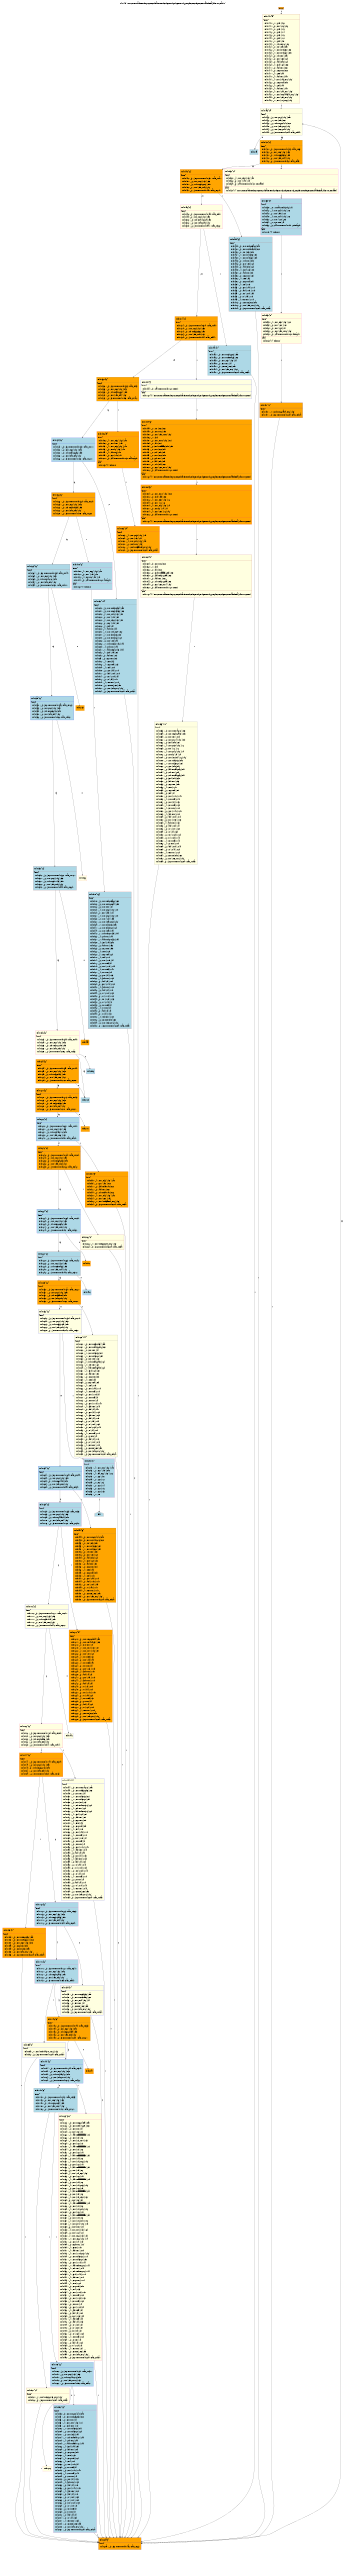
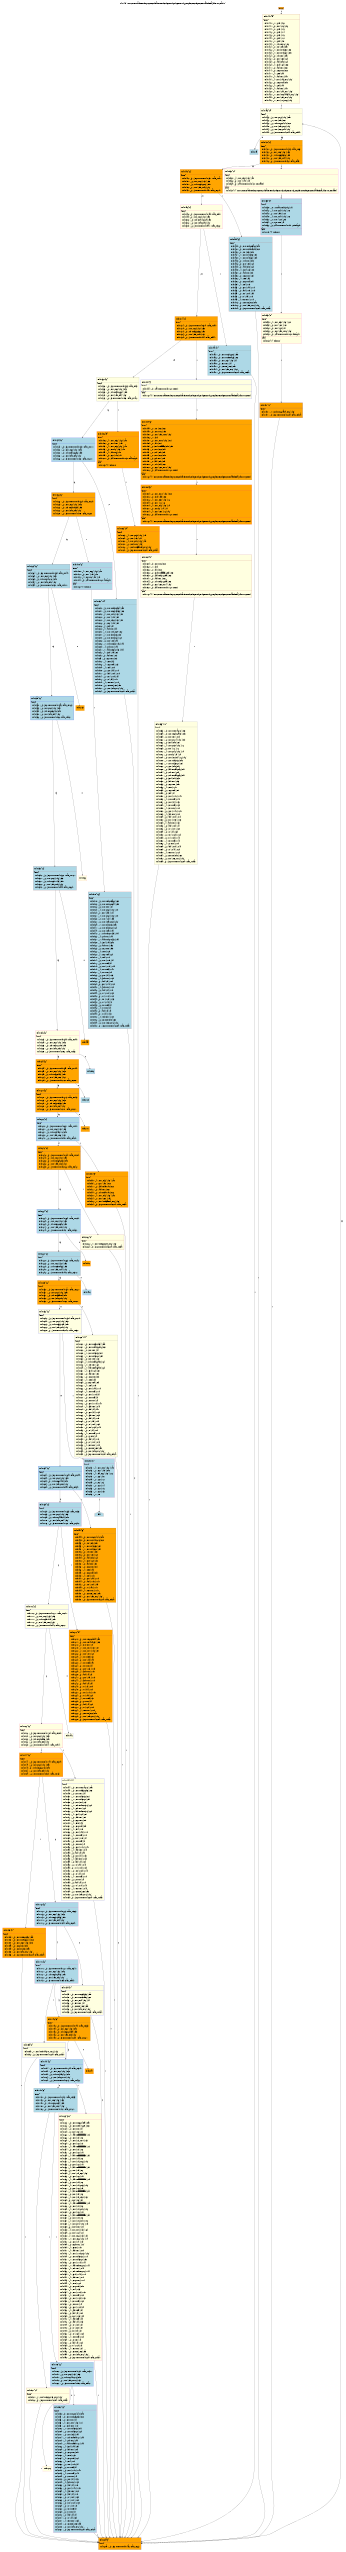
node "0x401530 [28]": fillcolor orange -> lightyellow
edge "0x4015d8 [28]" -> "0x40212e": now "0x4015d8 [28]" -> "0x4015f4 [28]"
